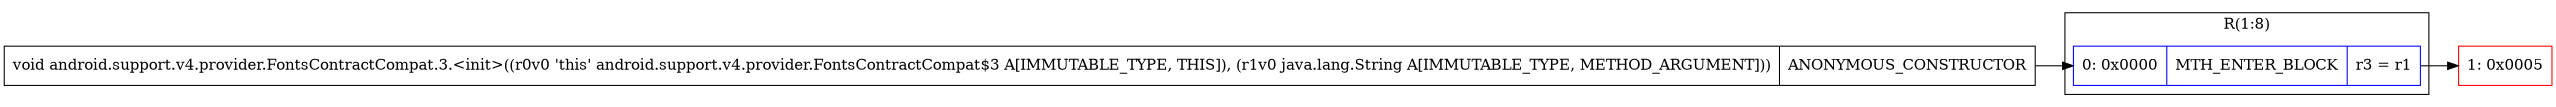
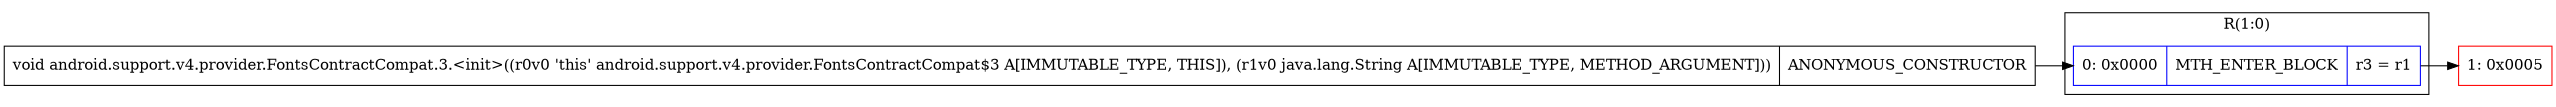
cluster "R(1:8)": label "R(1:8)" -> "R(1:0)"
